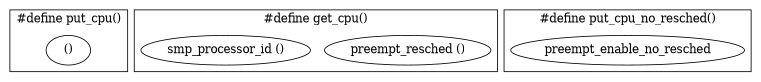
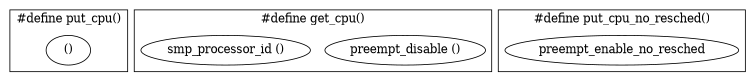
node "preempt_resched ()": label "preempt_resched ()" -> "preempt_disable ()"
